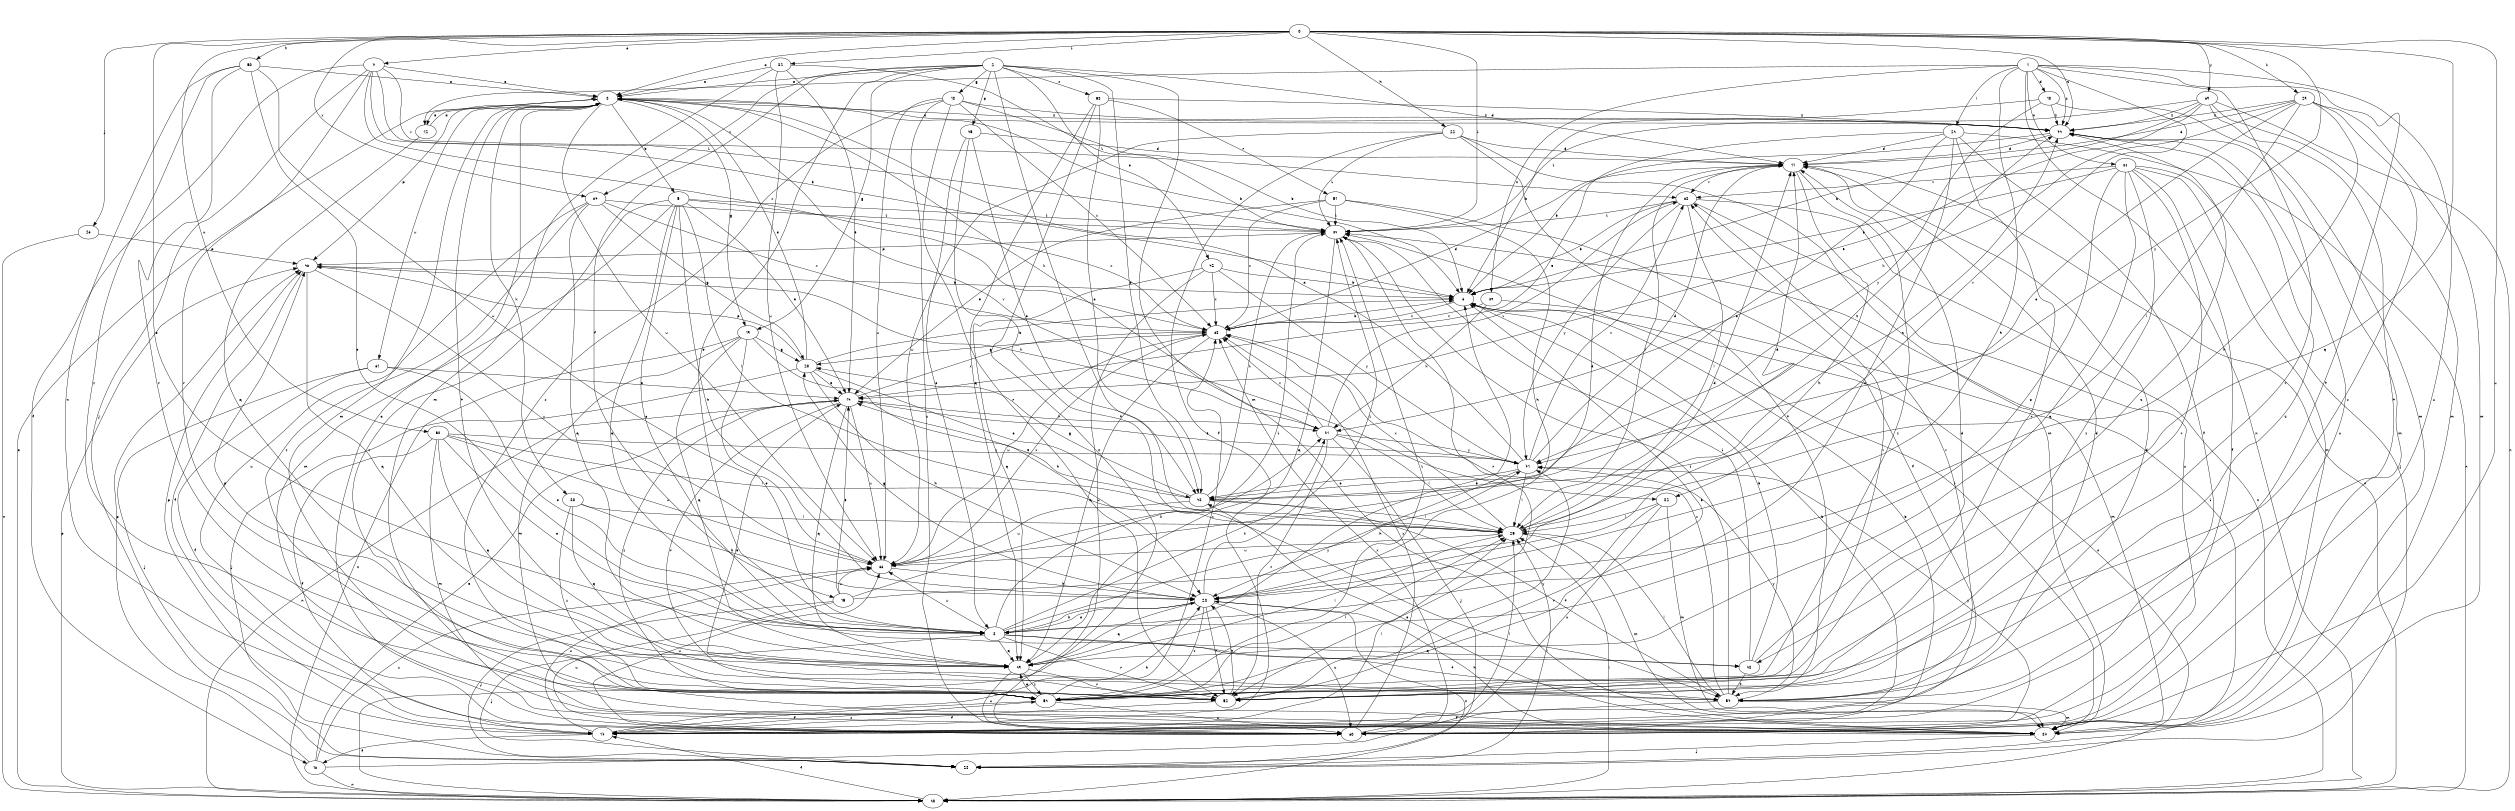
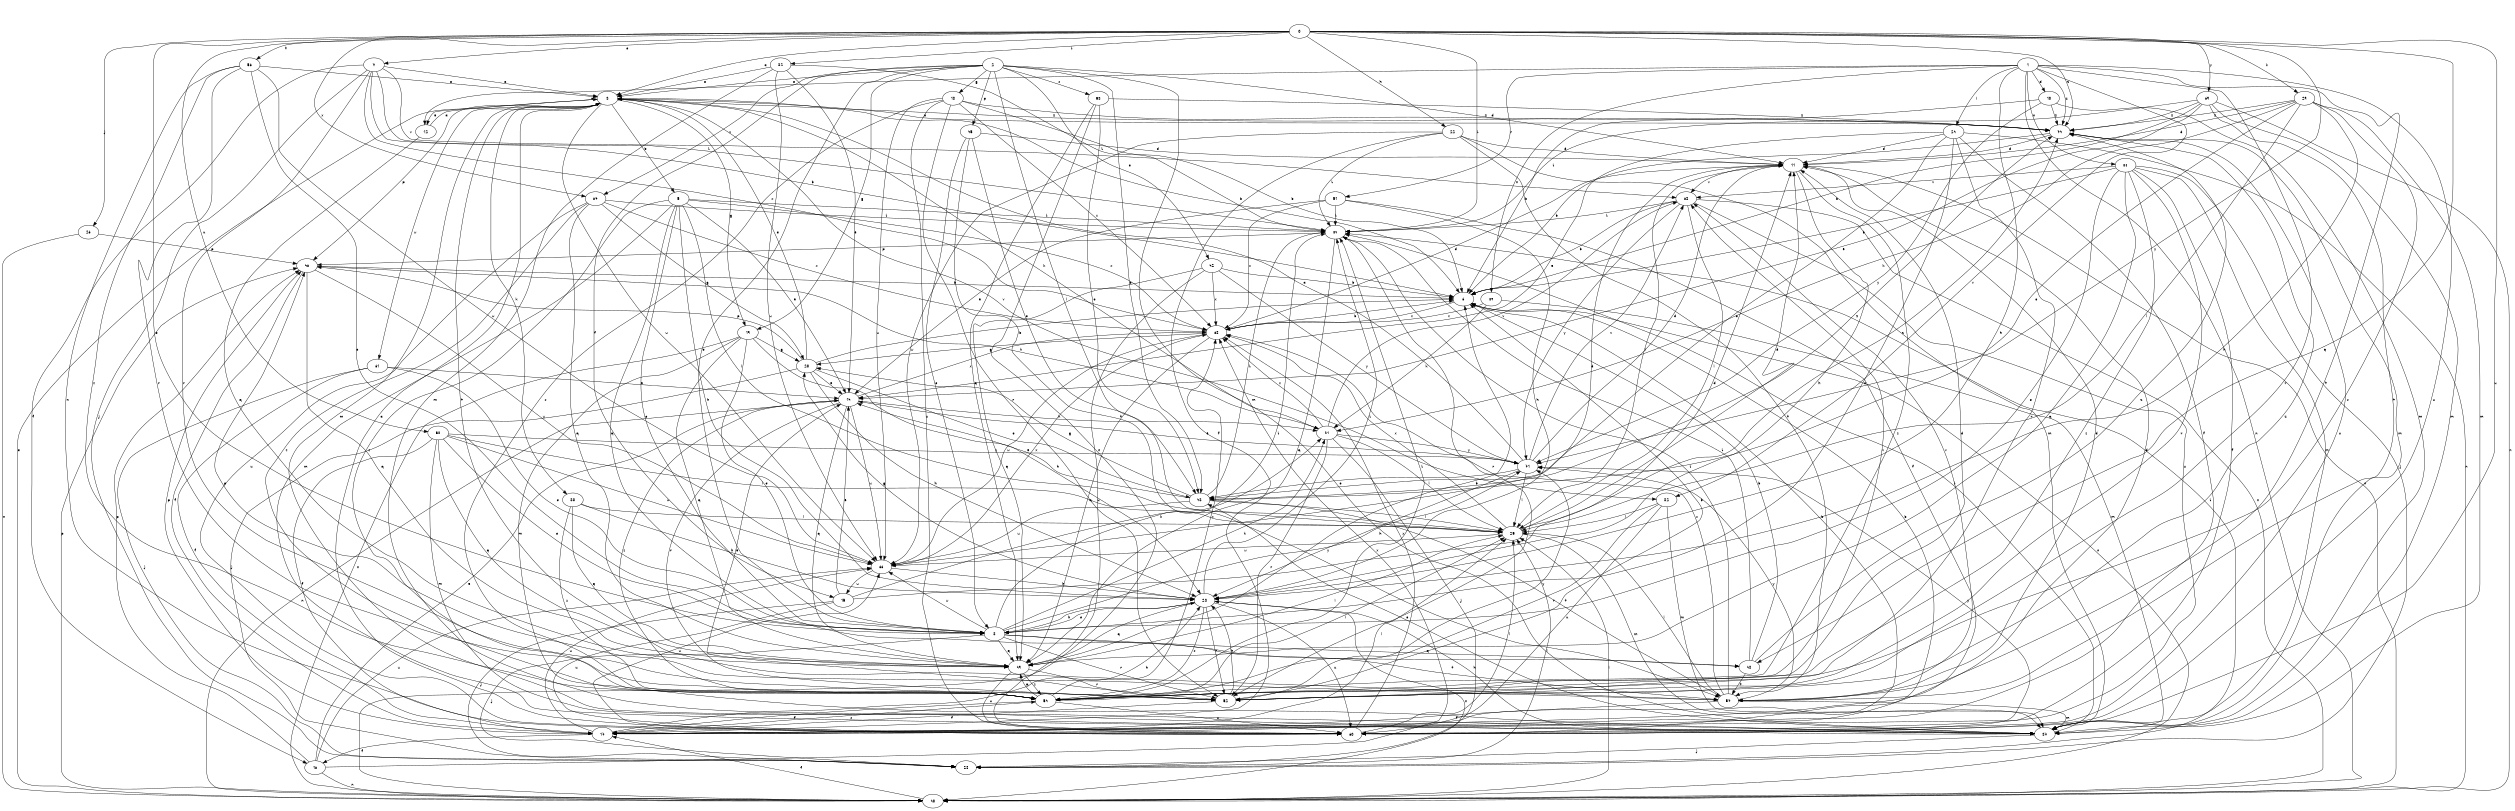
node "50": label "50" -> "56"
edge "53" -> "51": now "1" -> "51"
edge "15" -> "66": reversed
